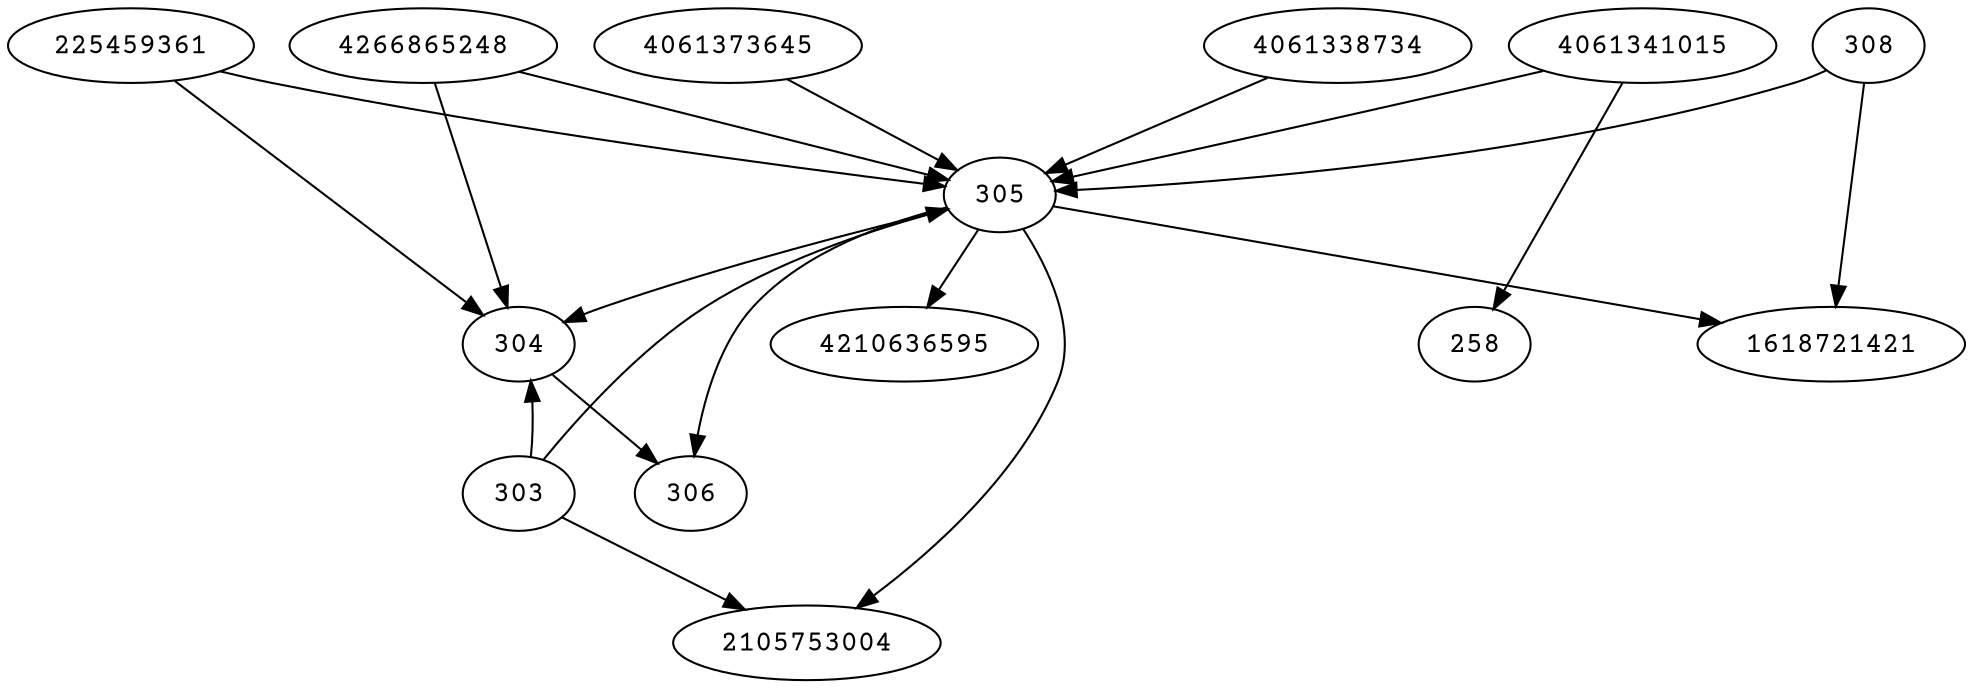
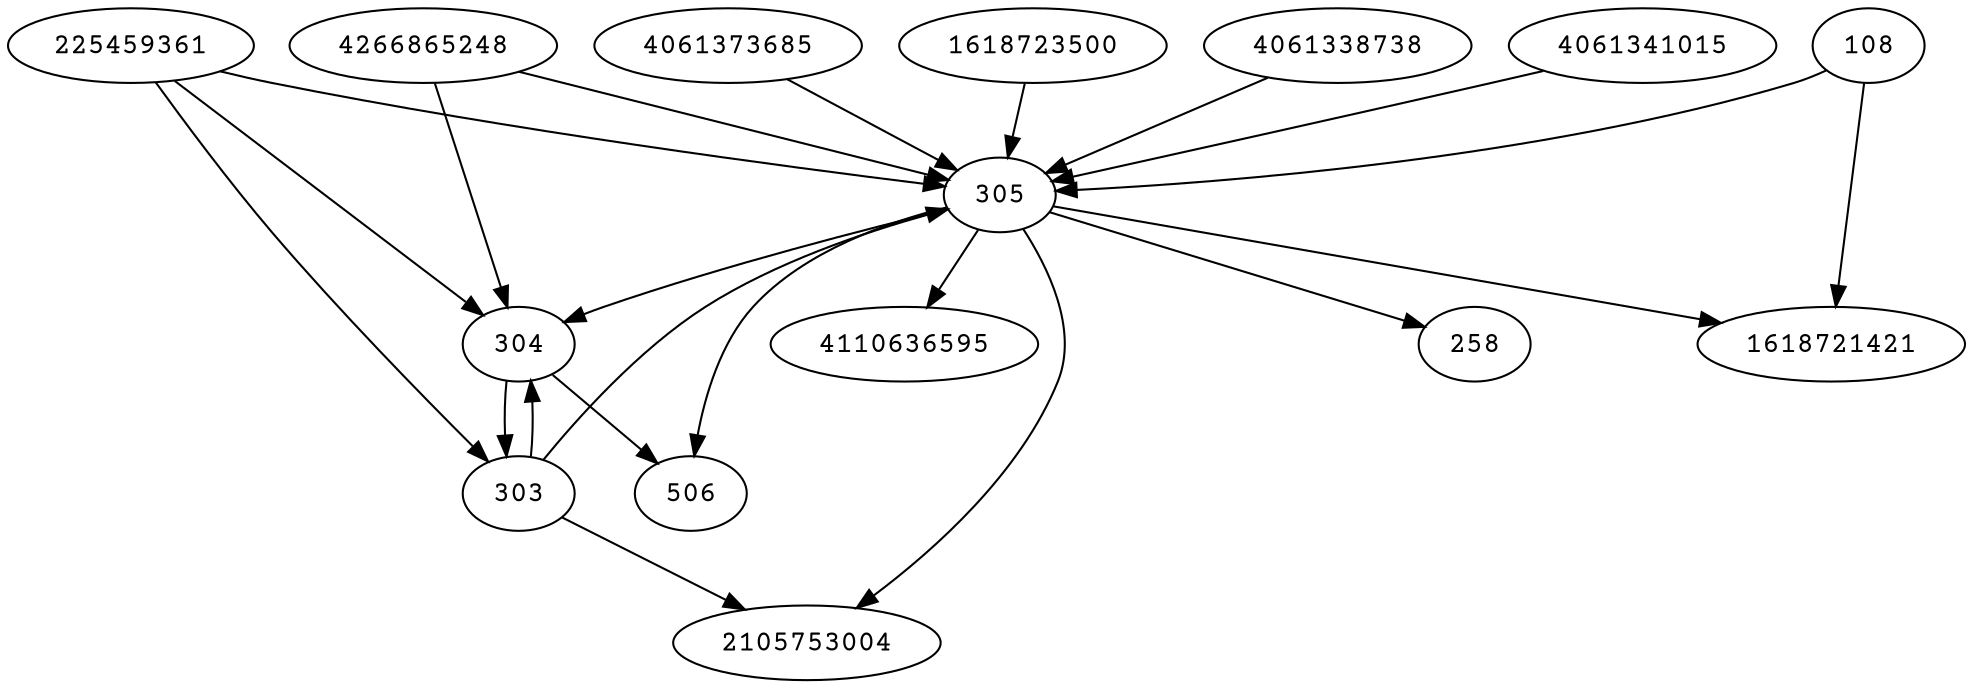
node "4061373645": label "4061373645" -> "4061373685"
node "1618723500": added
node "4061338734": label "4061338734" -> "4061338738"
node "308": label "308" -> "108"
edge "4061341015" -> "258": now "305" -> "258"
edge "225459361" -> "303": added
node "4210636595": label "4210636595" -> "4110636595"
edge "304" -> "303": added
node "306": label "306" -> "506"
